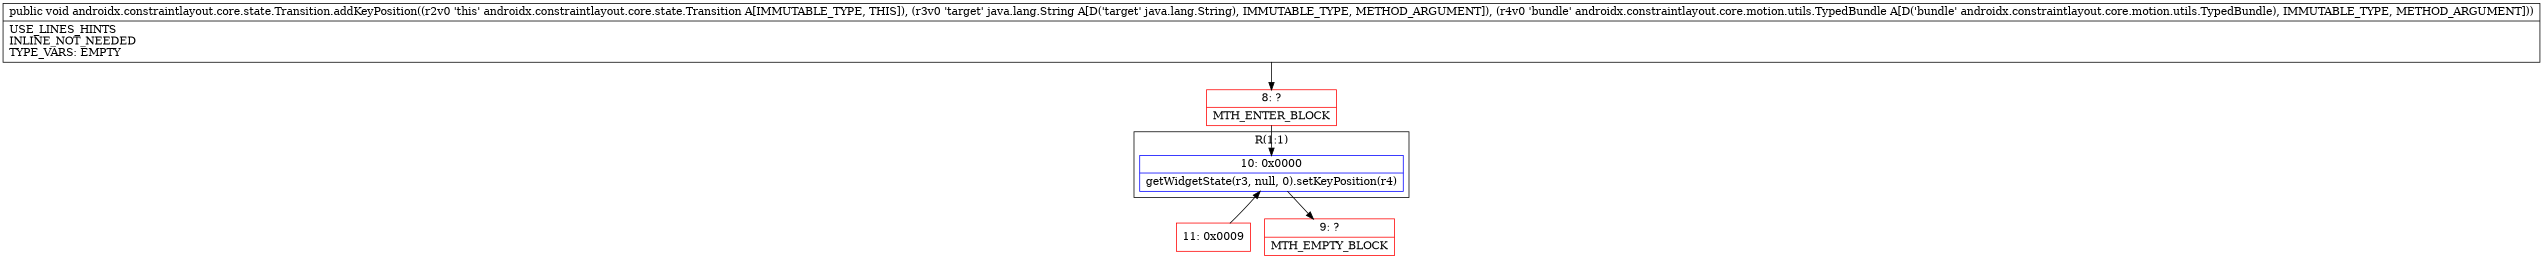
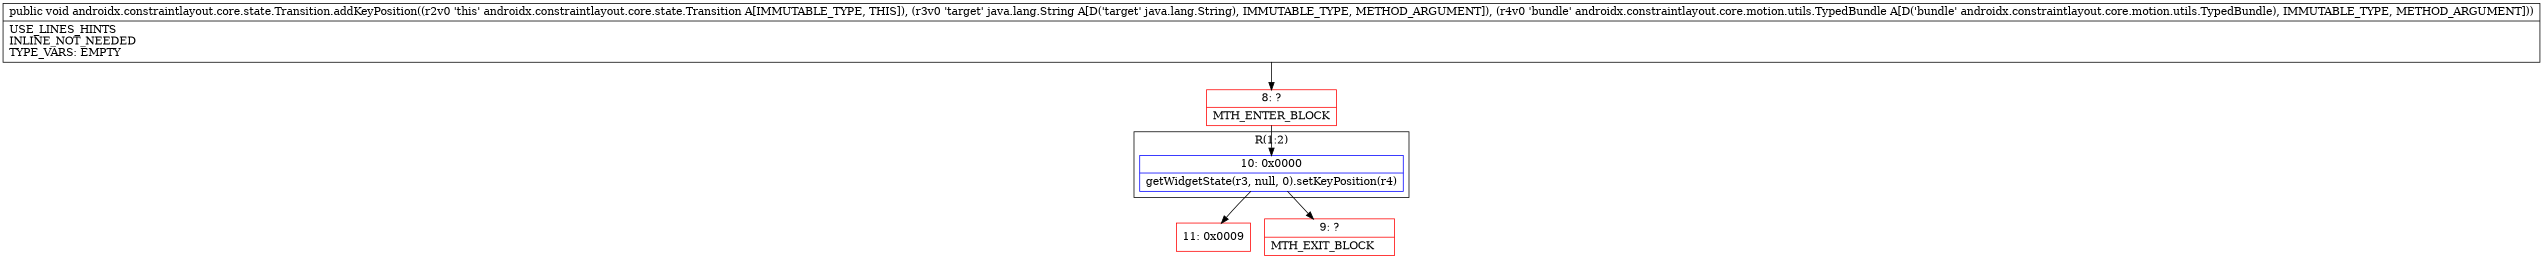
cluster "R(1:1)": label "R(1:1)" -> "R(1:2)"
edge "11: 0x0009" -> "10: 0x0000": reversed
node "9: ?": text "MTH_EMPTY_BLOCK" -> "MTH_EXIT_BLOCK"
